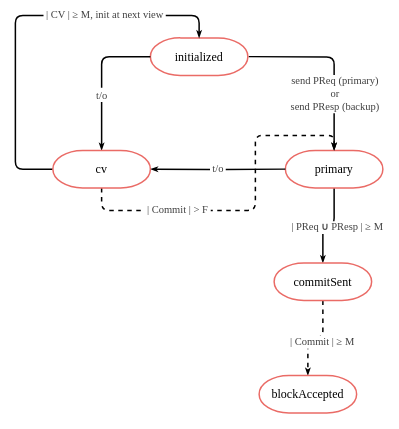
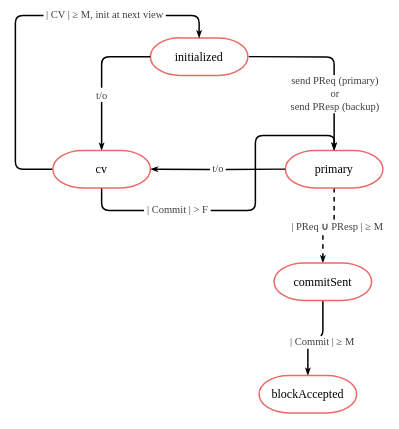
edge "cv" -> "primary": style dashed -> solid
edge "primary" -> "commitSent": style solid -> dashed
edge "commitSent" -> "blockAccepted": style dashed -> solid
